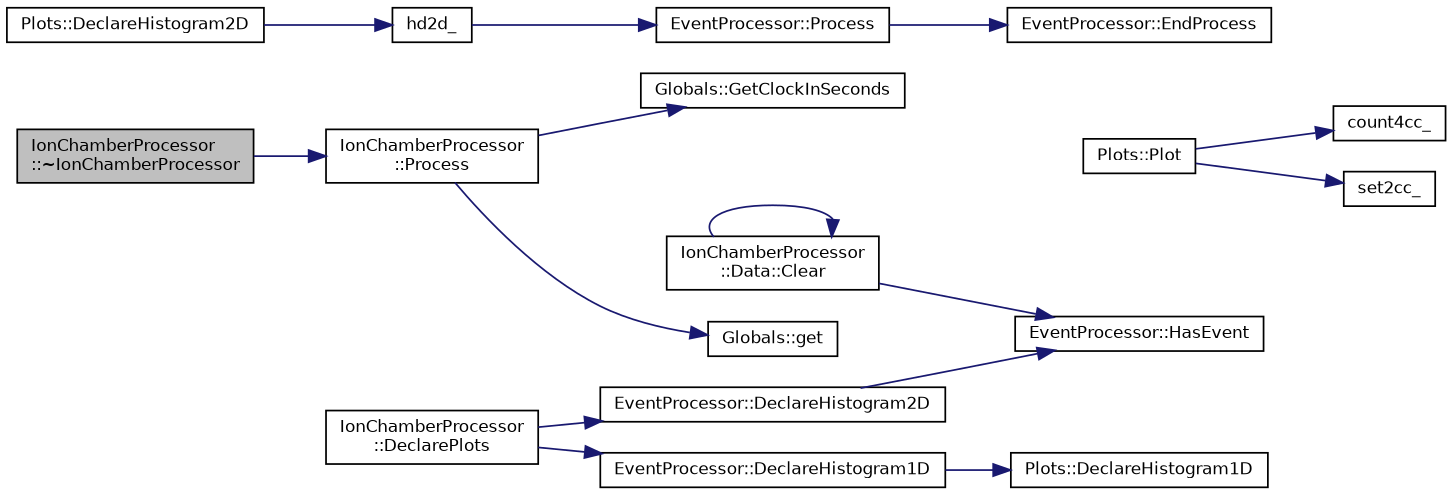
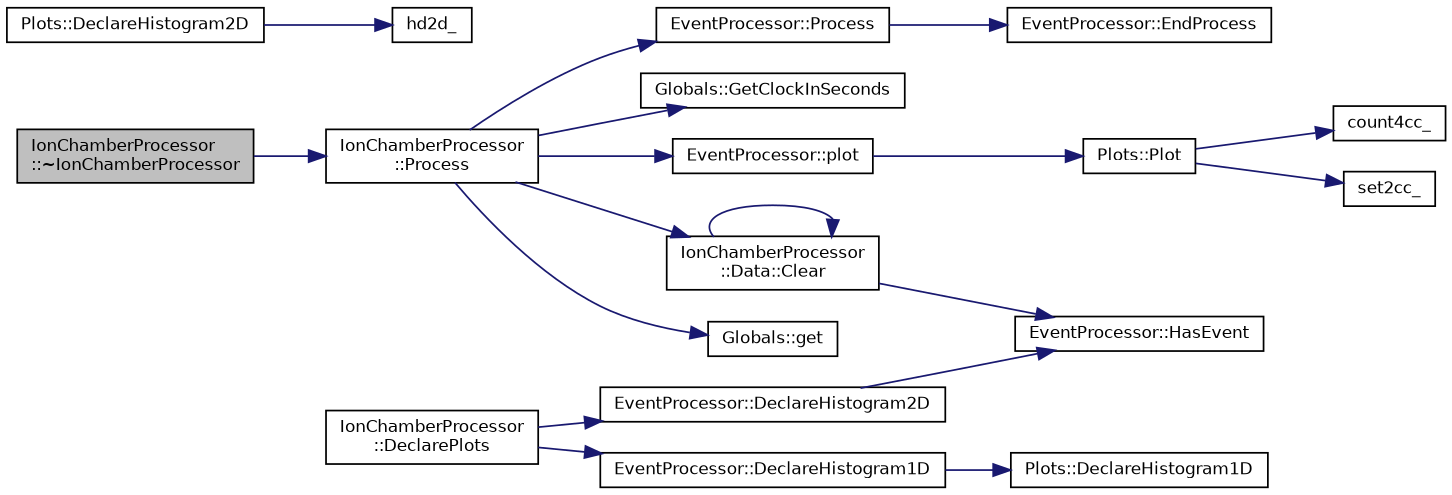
edge "hd2d_" -> "EventProcessor::Process": now "IonChamberProcessor ::Process" -> "EventProcessor::Process"
node "EventProcessor::plot": added
edge "IonChamberProcessor ::Process" -> "IonChamberProcessor ::Data::Clear": added
